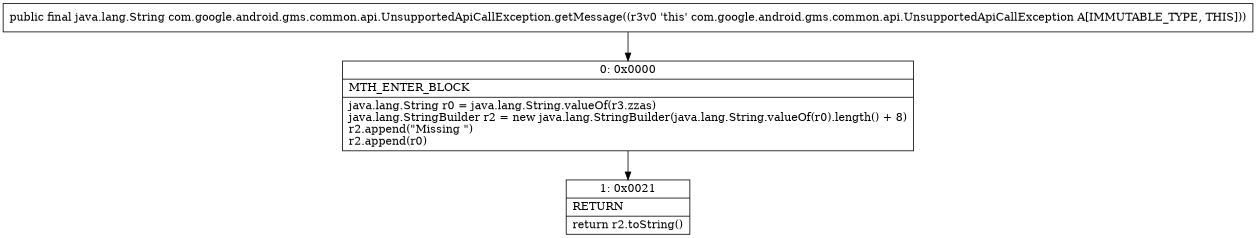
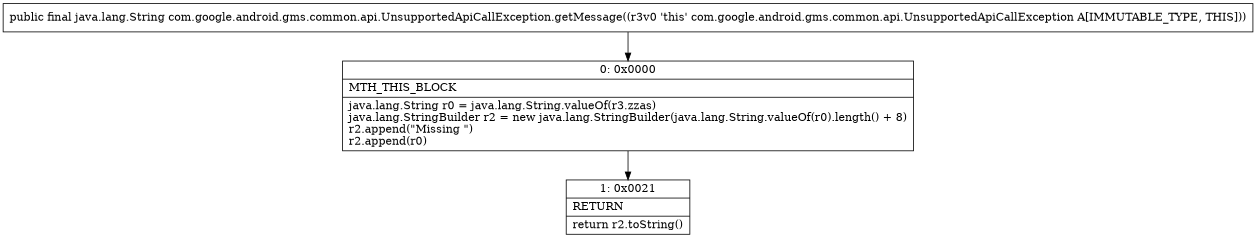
node "0: 0x0000": text "MTH_ENTER_BLOCK" -> "MTH_THIS_BLOCK"
